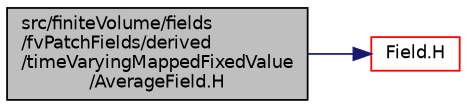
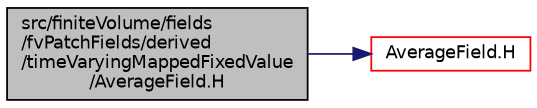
node "Field.H": label "Field.H" -> "AverageField.H"
